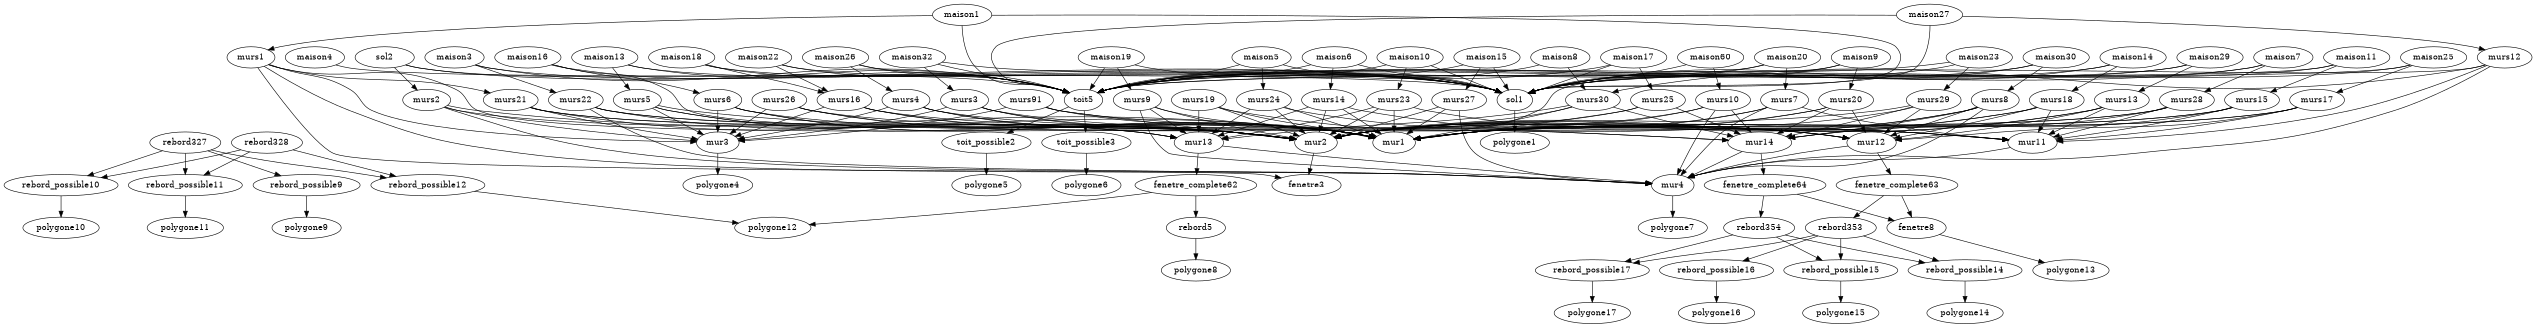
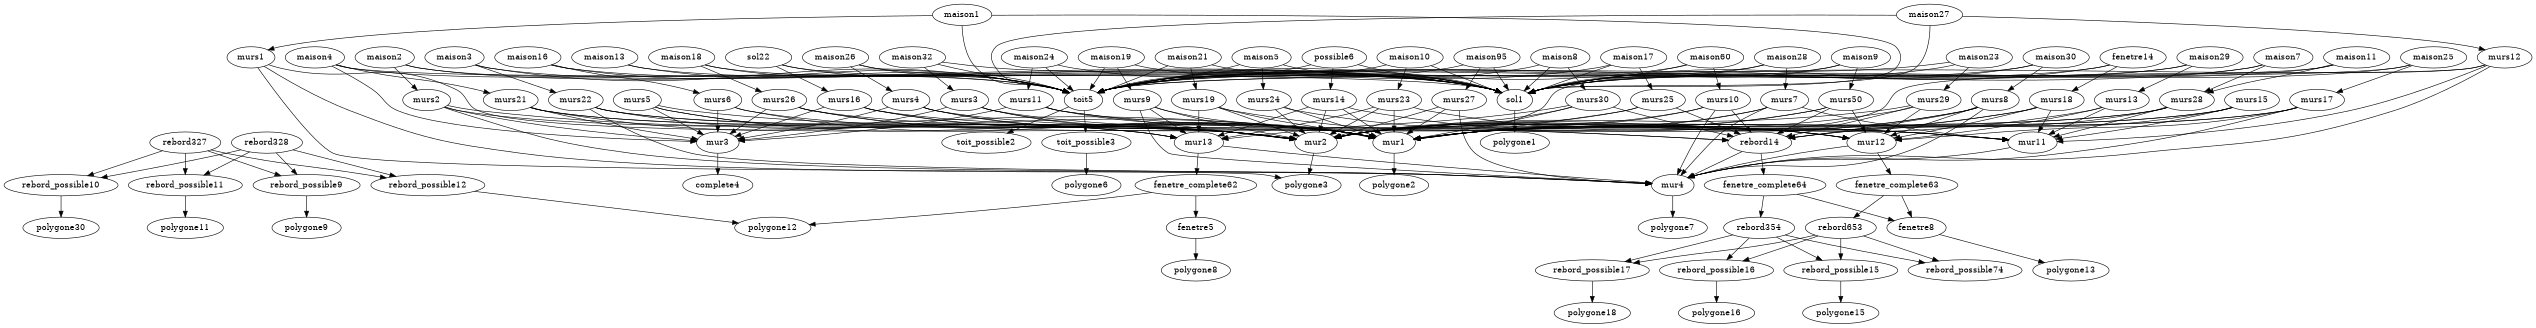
node "sol2": label "sol2" -> "maison2"
node "maison22": label "maison22" -> "sol22"
node "maison24": added
node "maison21": added
node "maison6": label "maison6" -> "possible6"
node "maison15": label "maison15" -> "maison95"
node "maison20": label "maison20" -> "maison28"
node "maison14": label "maison14" -> "fenetre14"
edge "maison60" -> "toit5": added
edge "maison13" -> "murs5": removed
edge "maison4" -> "toit5": added
edge "maison8" -> "sol1": added
edge "maison11" -> "murs15": now "maison11" -> "murs28"
edge "murs1" -> "murs21": now "maison4" -> "murs21"
edge "maison18" -> "murs16": now "maison18" -> "murs26"
edge "murs12" -> "murs30": now "murs12" -> "mur1"
node "murs91": label "murs91" -> "murs11"
node "murs20": label "murs20" -> "murs50"
edge "murs24" -> "mur13": removed
edge "maison16" -> "mur2": now "maison16" -> "sol1"
edge "murs13" -> "mur2": removed
edge "murs6" -> "mur2": removed
edge "murs17" -> "mur11": now "murs17" -> "mur4"
edge "murs1" -> "mur3": now "maison4" -> "mur3"
node "mur14": label "mur14" -> "rebord14"
edge "rebord328" -> "rebord_possible9": added
node "polygone4": label "polygone4" -> "complete4"
node "polygone5": removed
node "fenetre3": label "fenetre3" -> "polygone3"
node "polygone2": added
node "polygone10": label "polygone10" -> "polygone30"
node "rebord5": label "rebord5" -> "fenetre5"
node "rebord353": label "rebord353" -> "rebord653"
edge "rebord354" -> "rebord_possible16": added
node "rebord_possible14": label "rebord_possible14" -> "rebord_possible74"
node "polygone17": label "polygone17" -> "polygone18"
node "polygone14": removed
